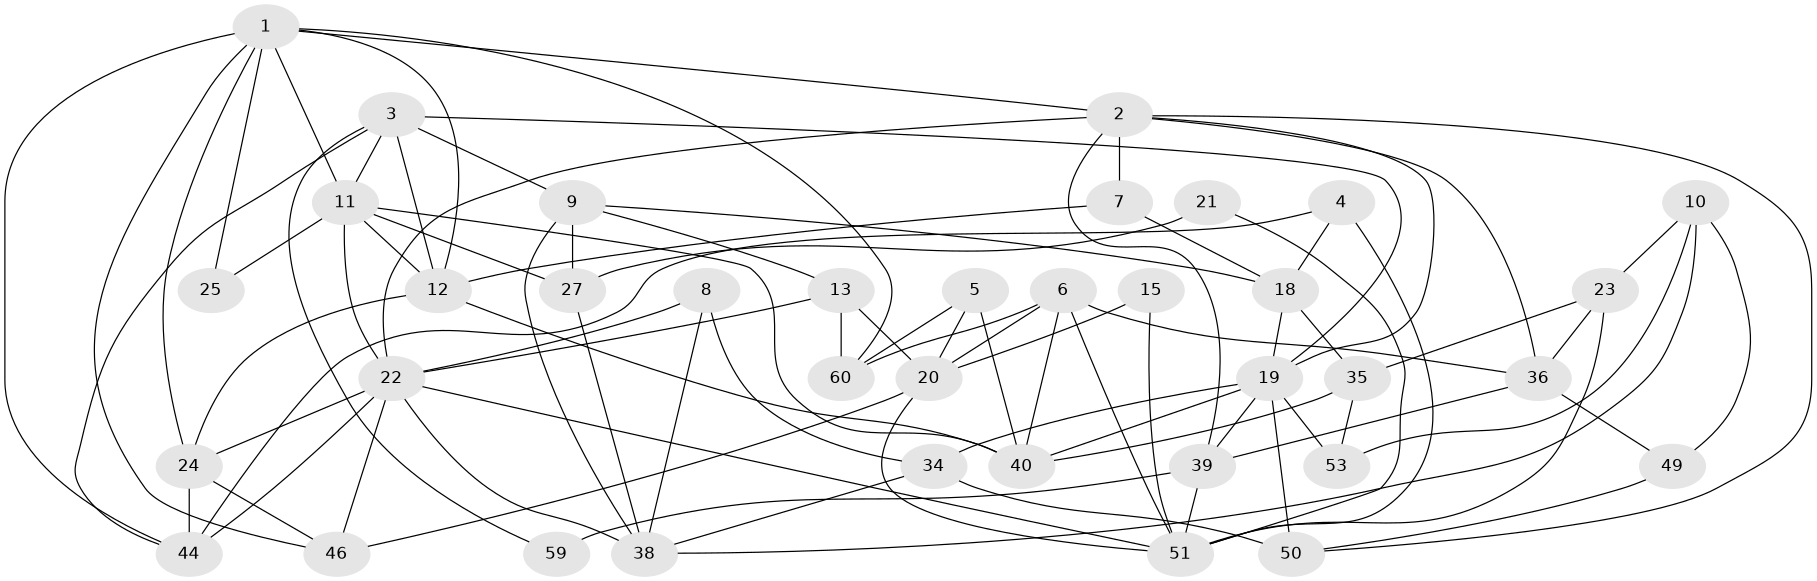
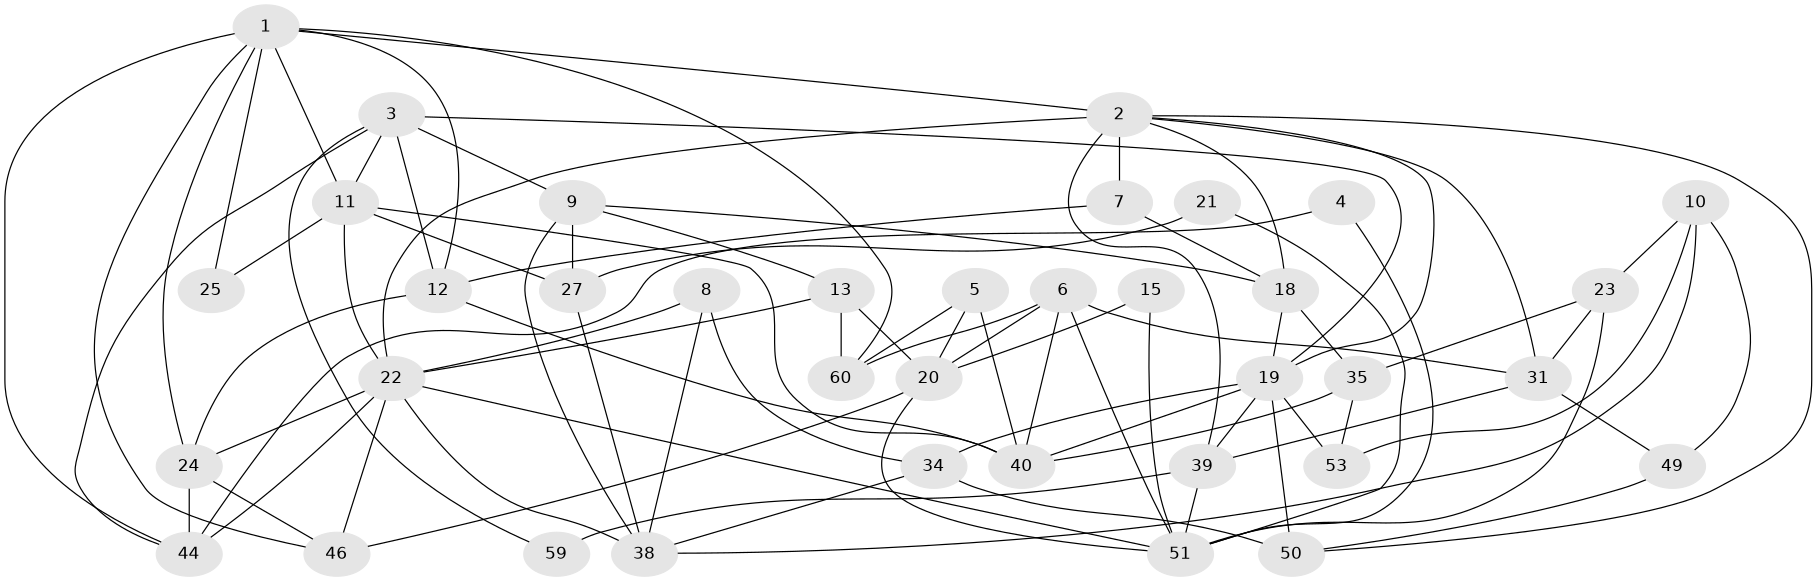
edge "11" -- "12": removed
edge "4" -- "18": now "2" -- "18"
node "36": label "36" -> "31"
